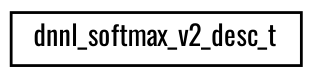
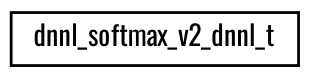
node "dnnl_softmax_v2_desc_t": label "dnnl_softmax_v2_desc_t" -> "dnnl_softmax_v2_dnnl_t"
